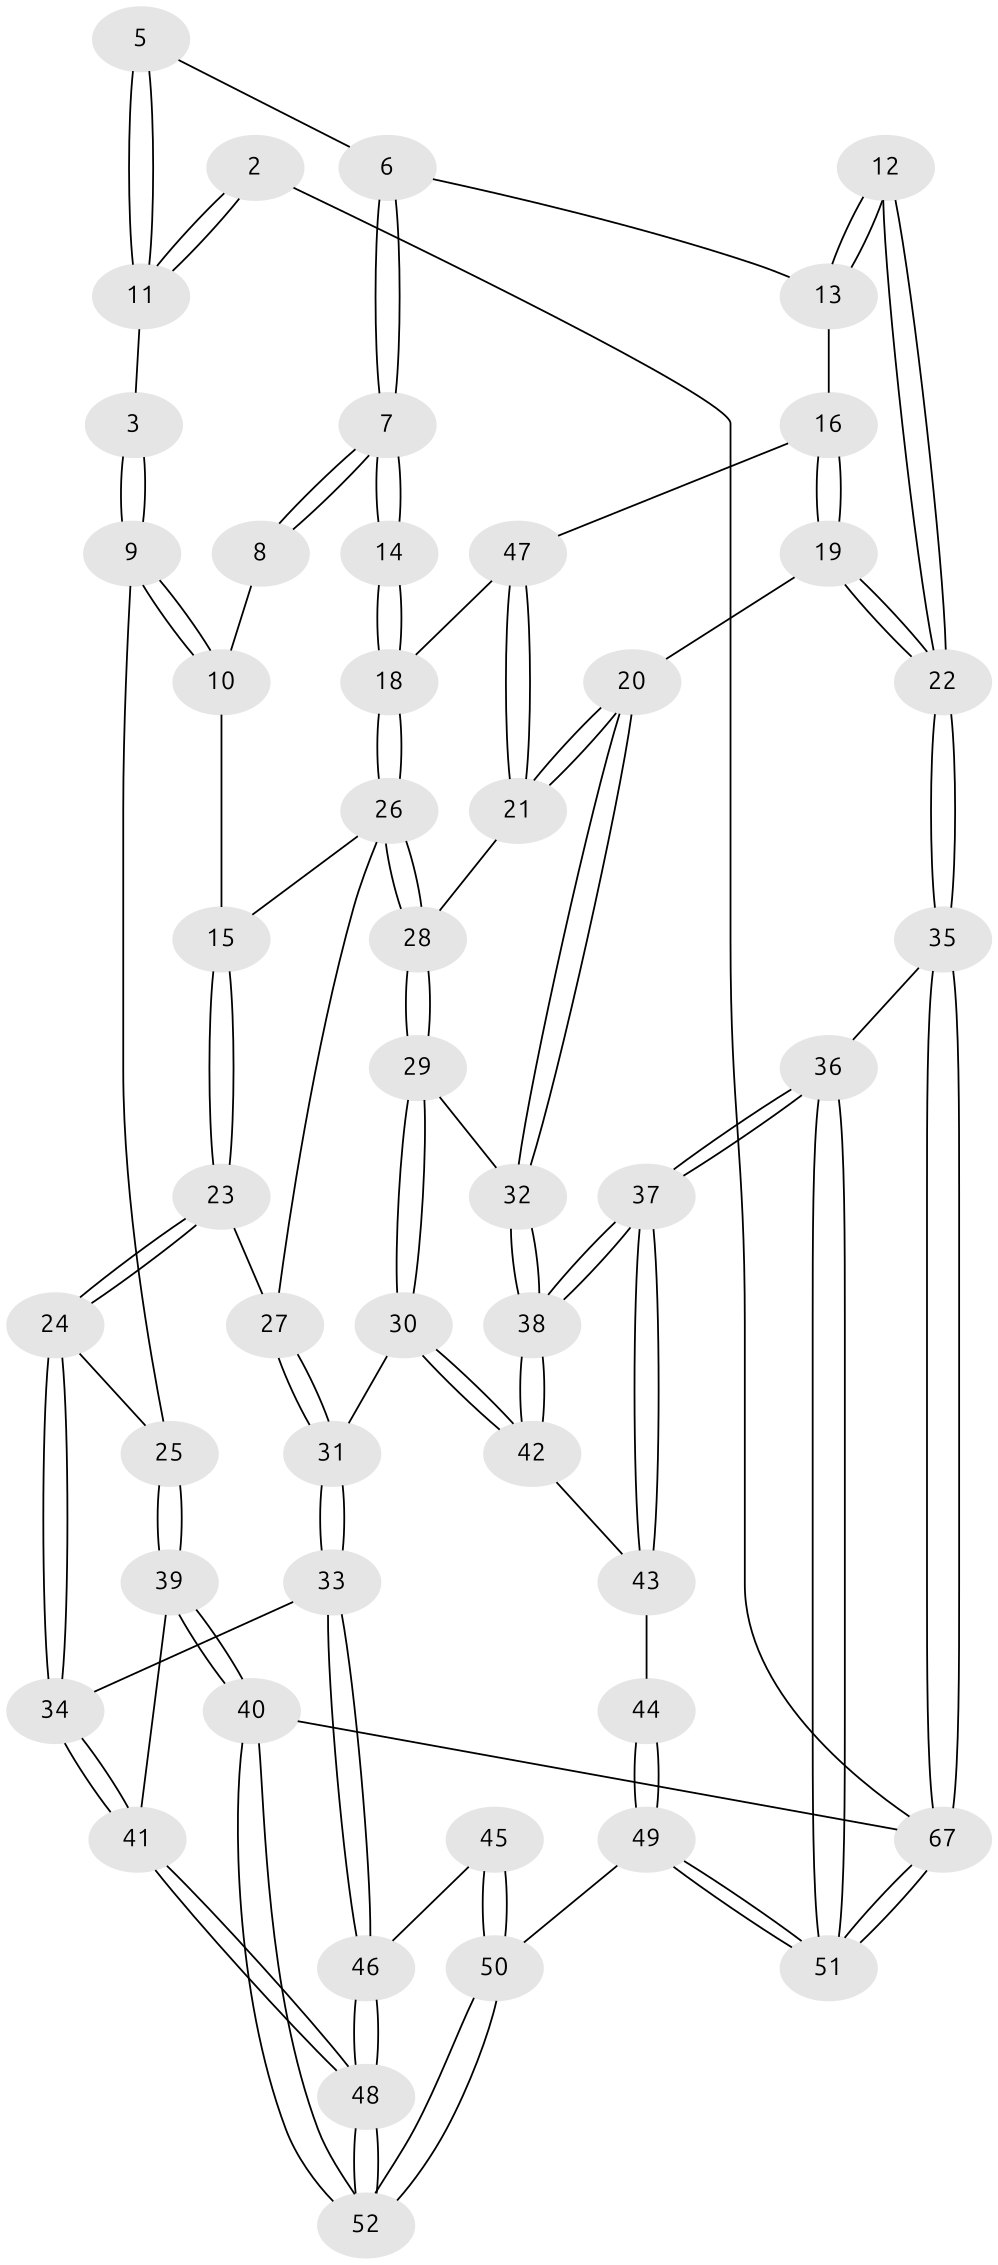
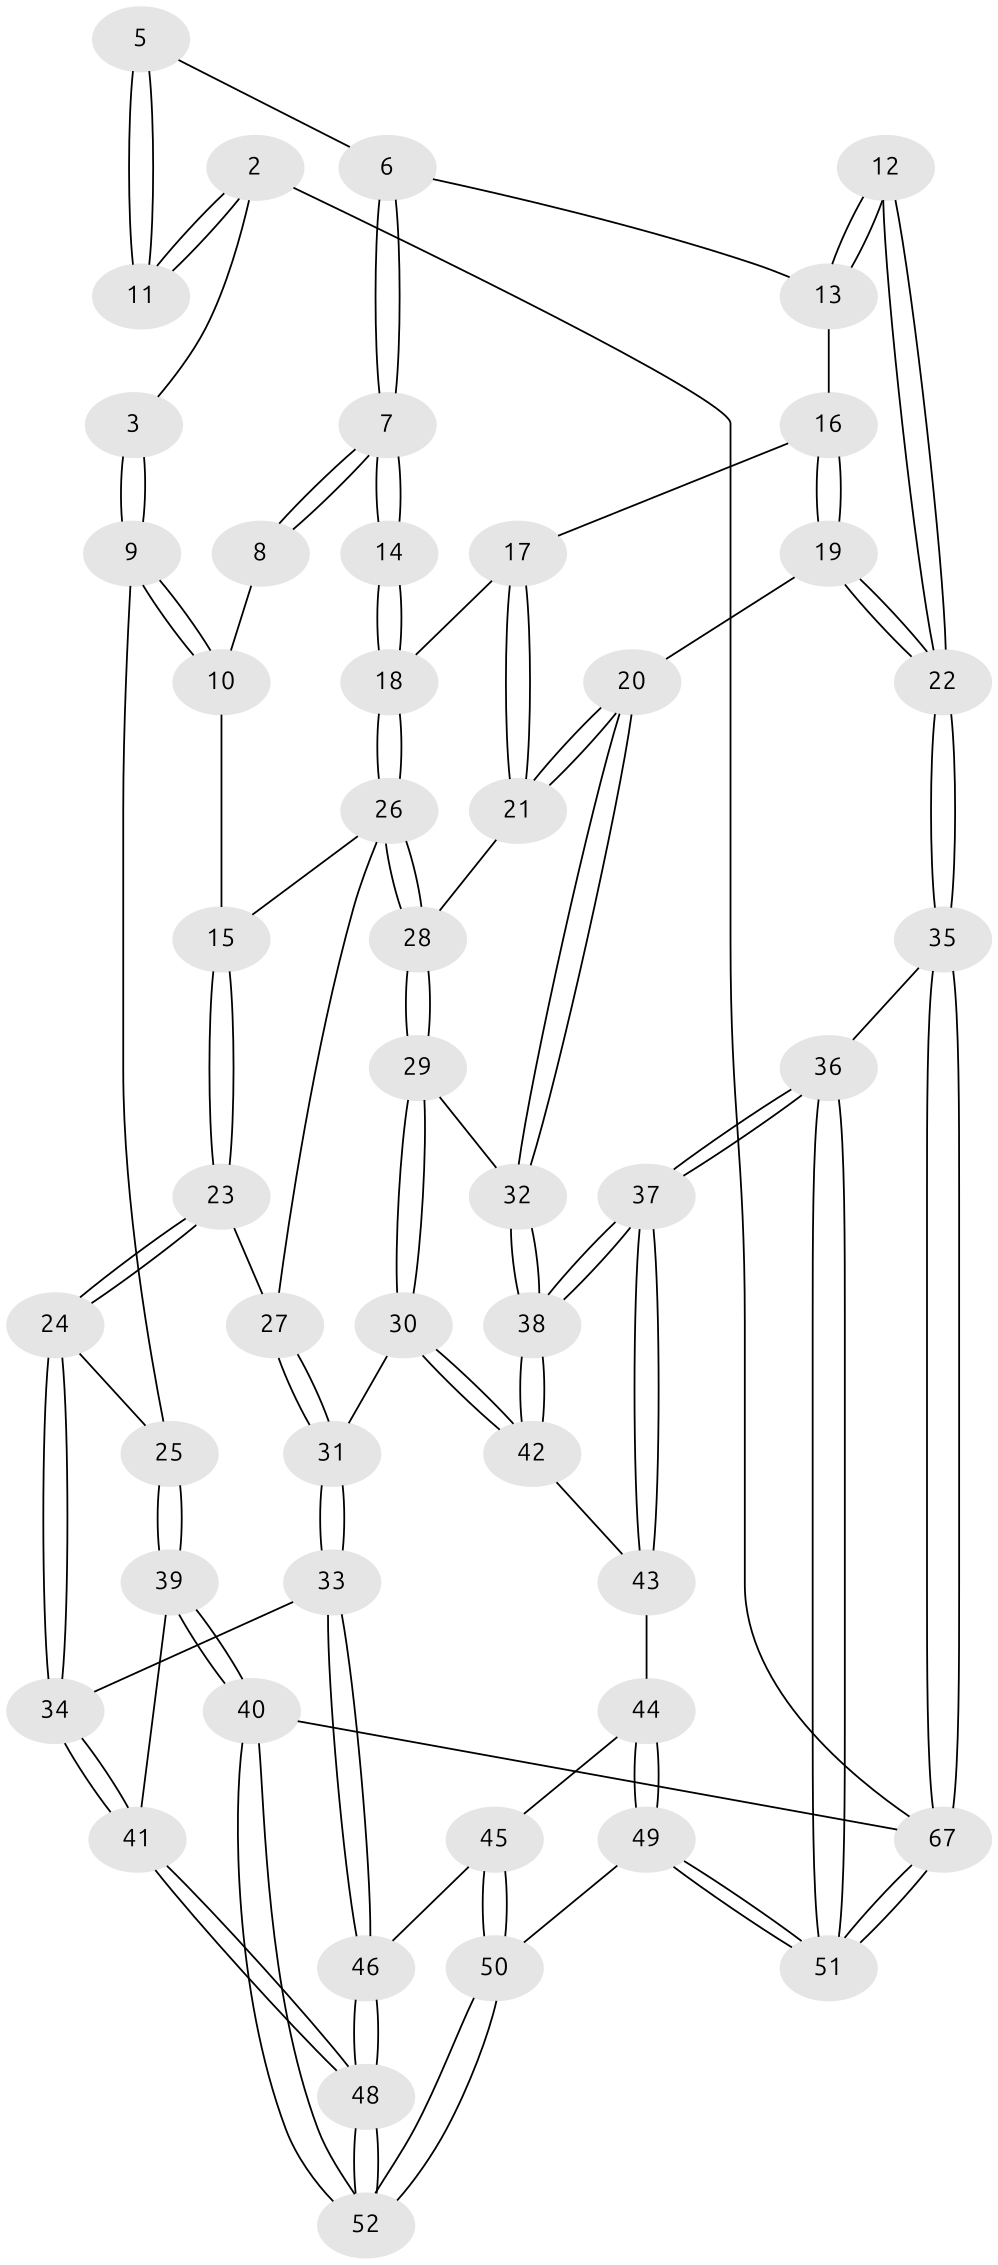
edge "11" -- "3": now "2" -- "3"
node "47": label "47" -> "17"
edge "44" -- "45": added
